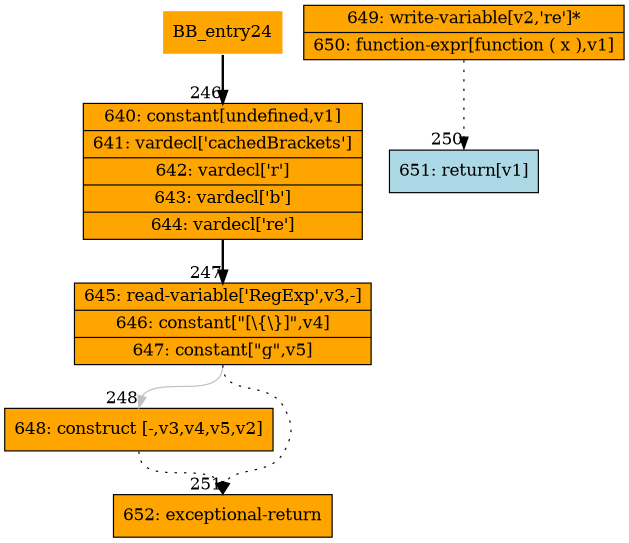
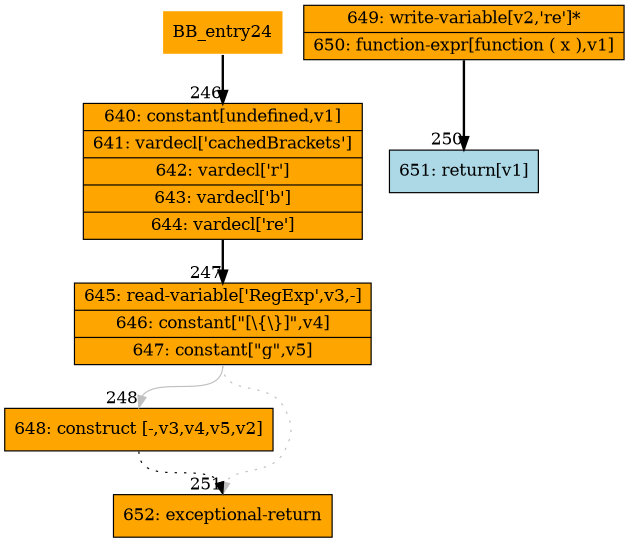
edge "649: write-variable[v2,'re']*" -> "651: return[v1]": style dotted -> bold
edge "645: read-variable['RegExp',v3,-]" -> "652: exceptional-return": color black -> gray
